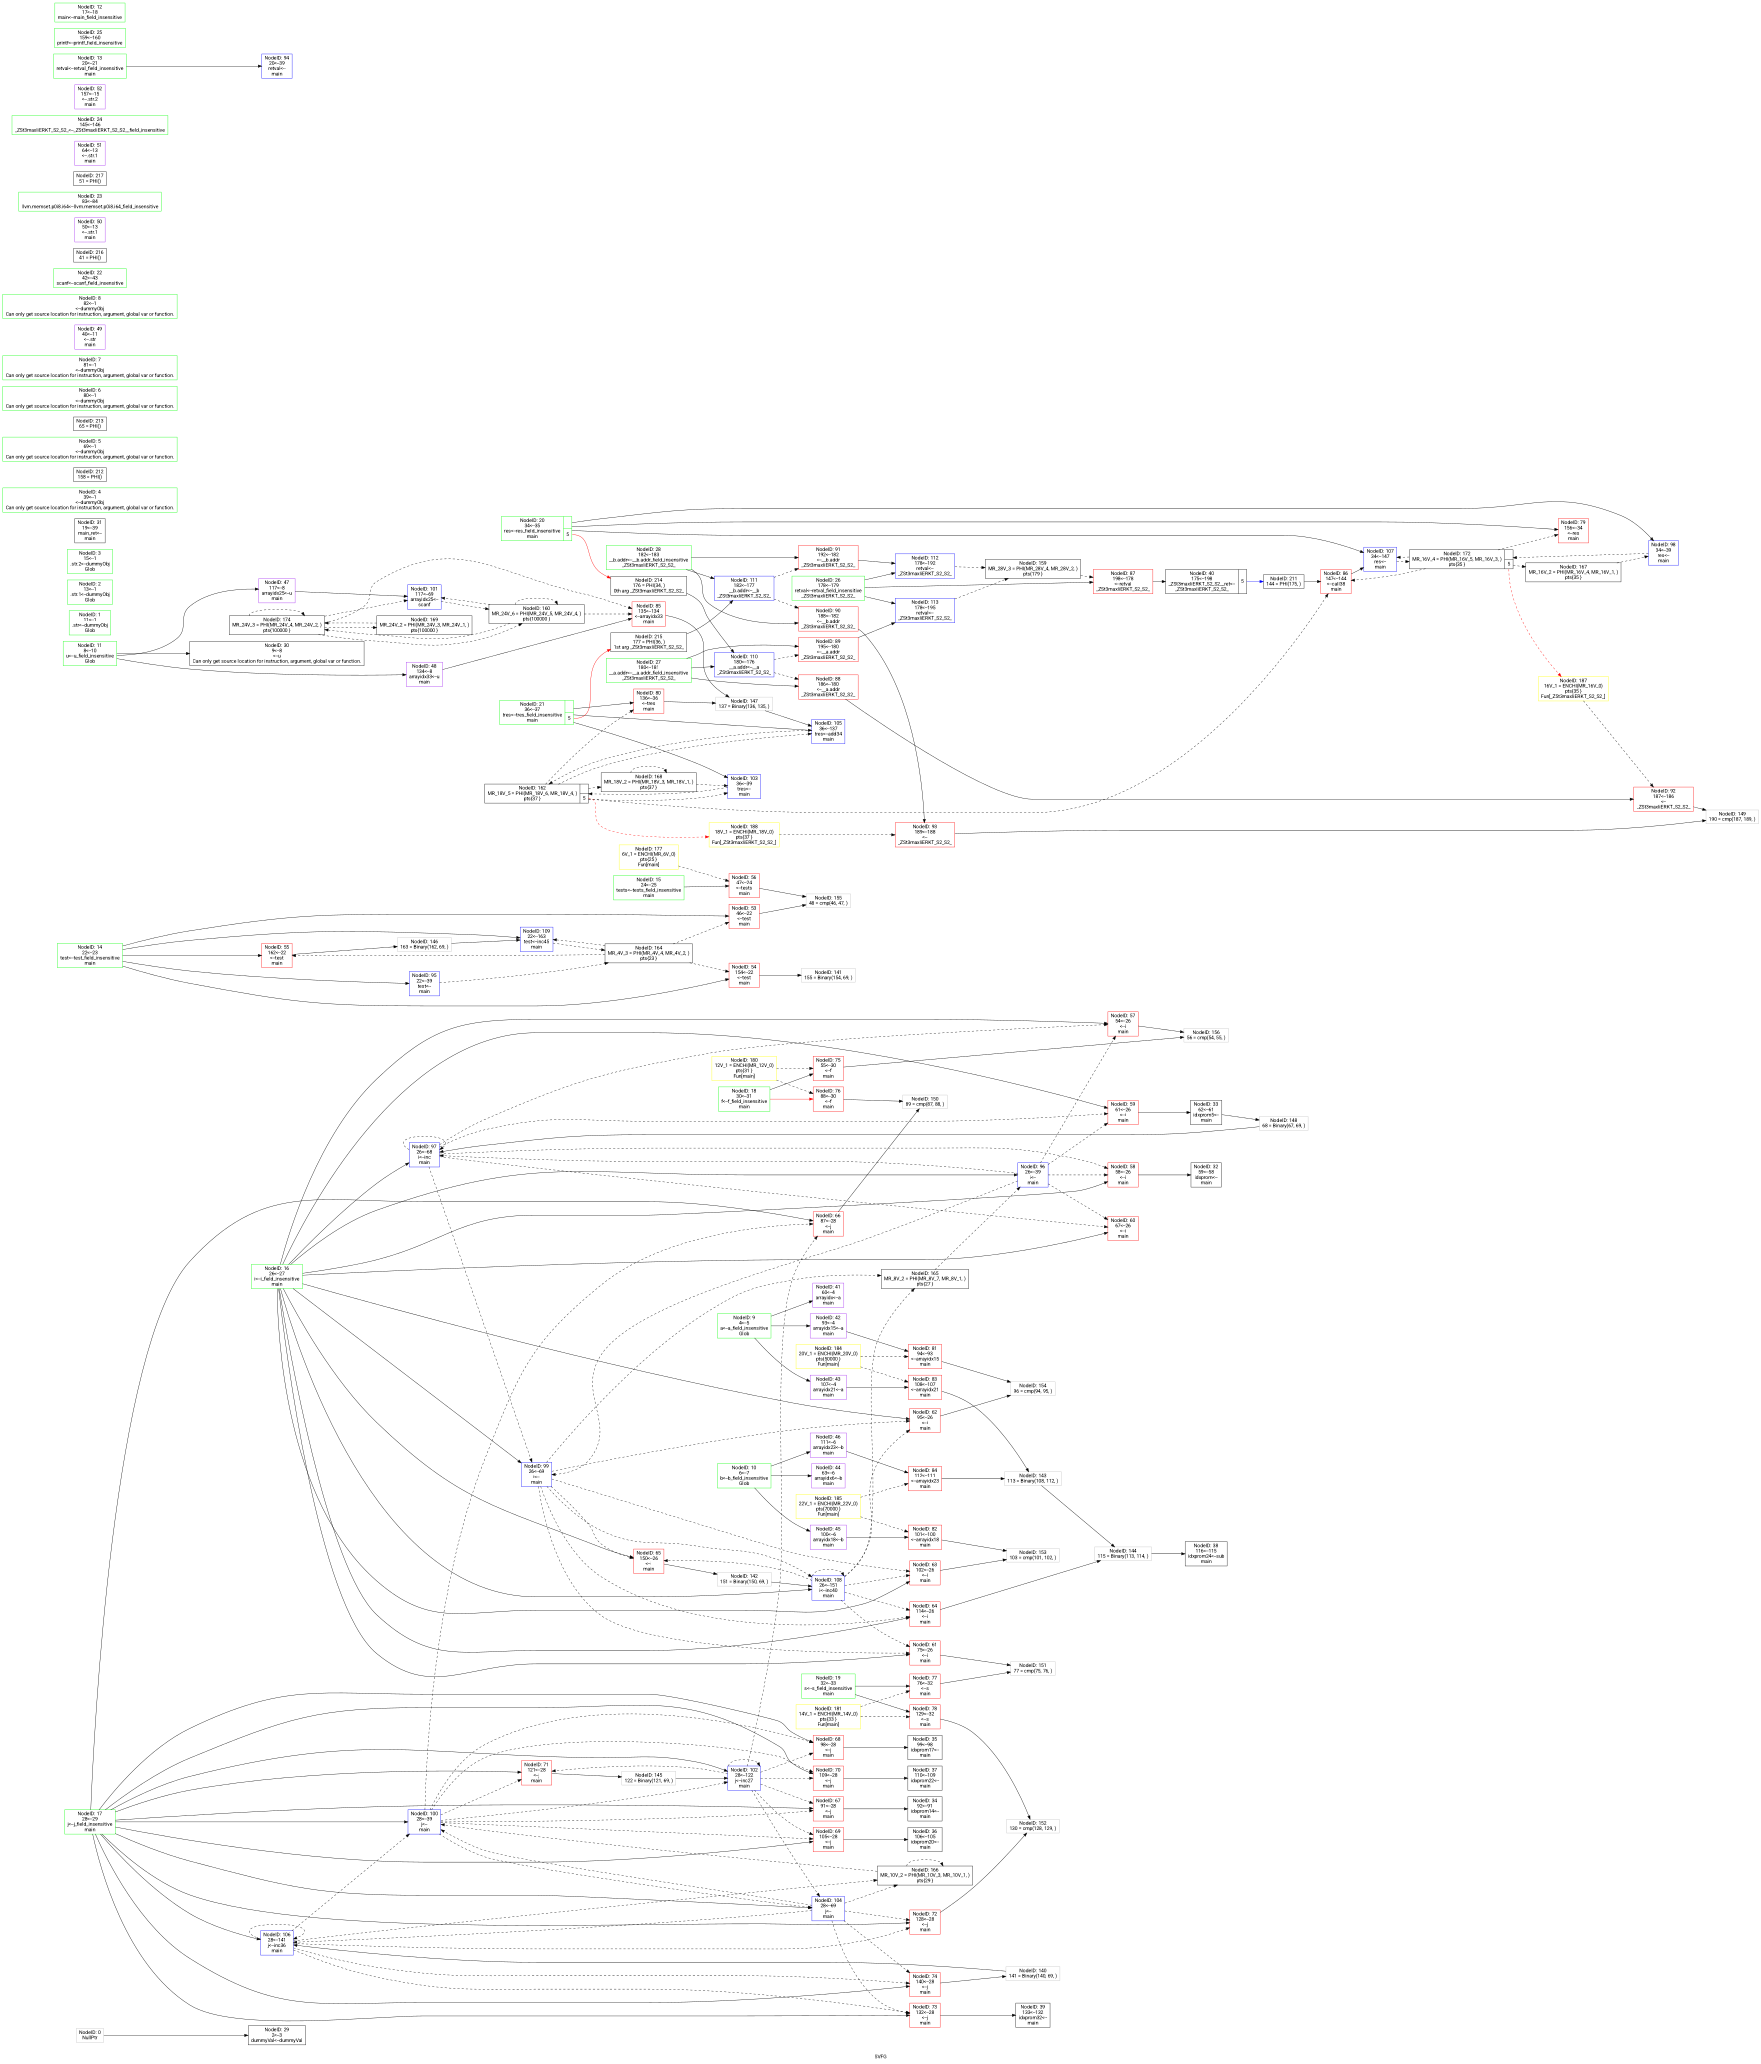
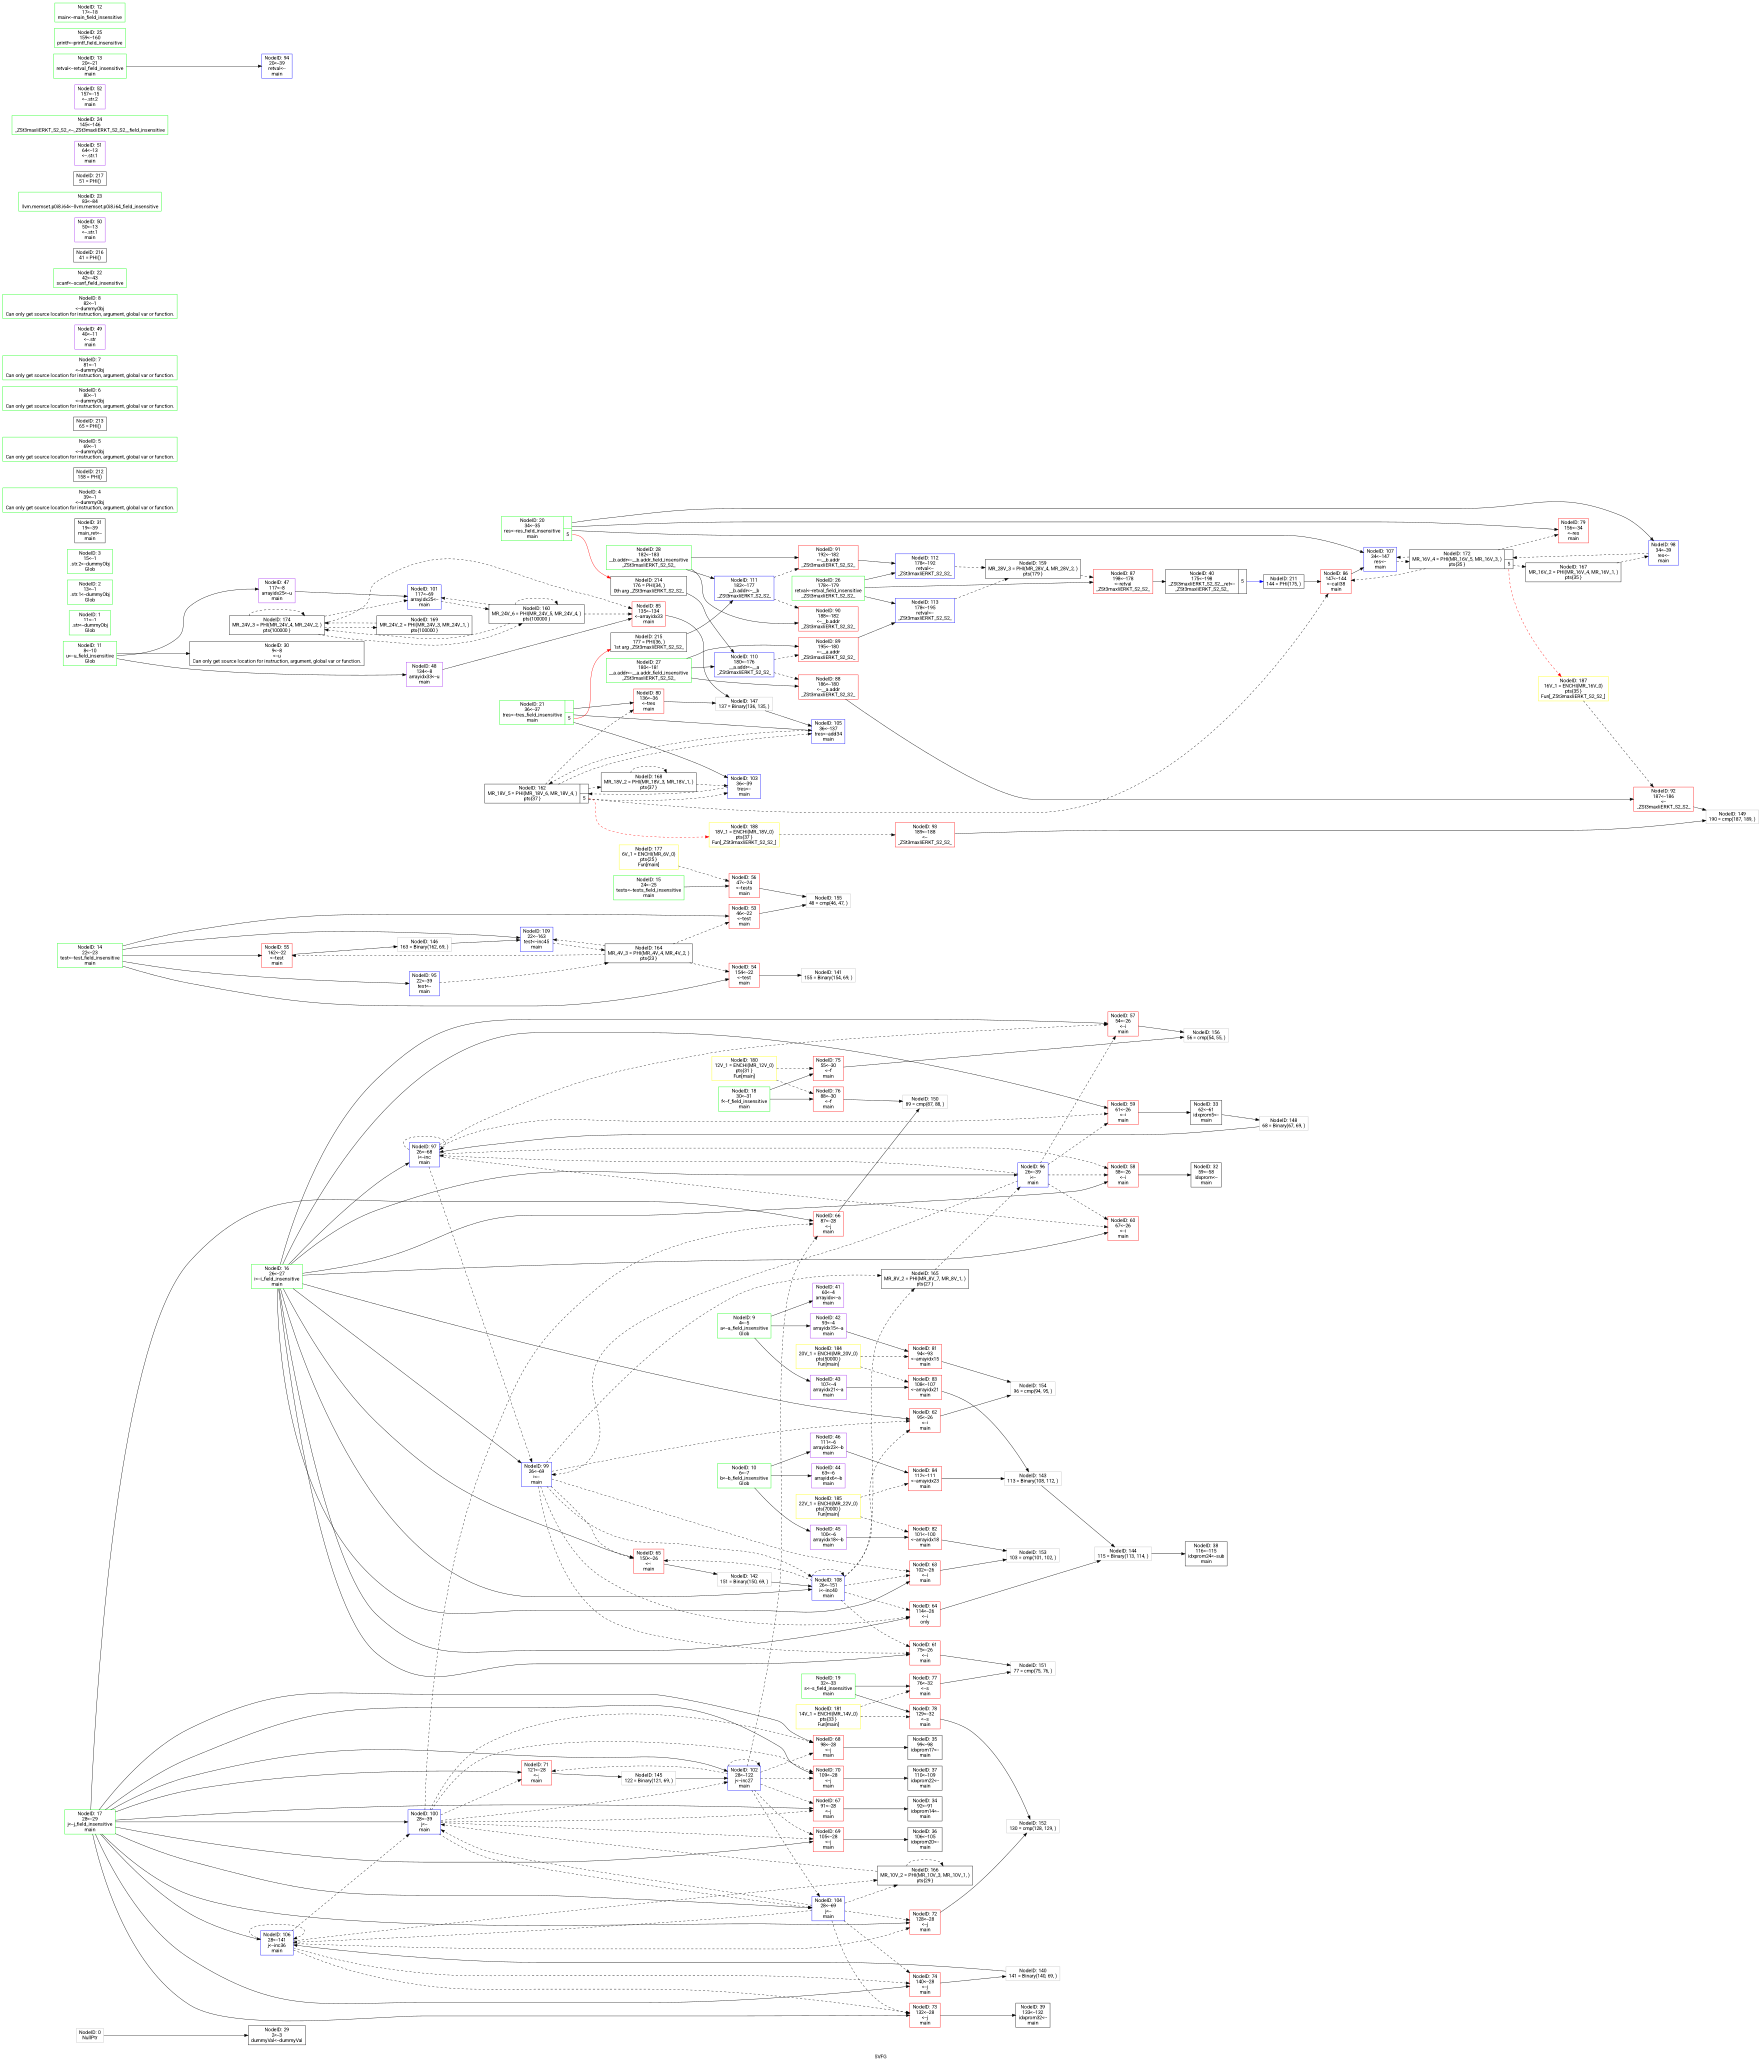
node "NodeID: 101": text "scanf" -> "main"
edge "NodeID: 90" -> "NodeID: 93": removed
edge "NodeID: 18" -> "NodeID: 76": color red -> black
node "NodeID: 64": text "main" -> "only"
